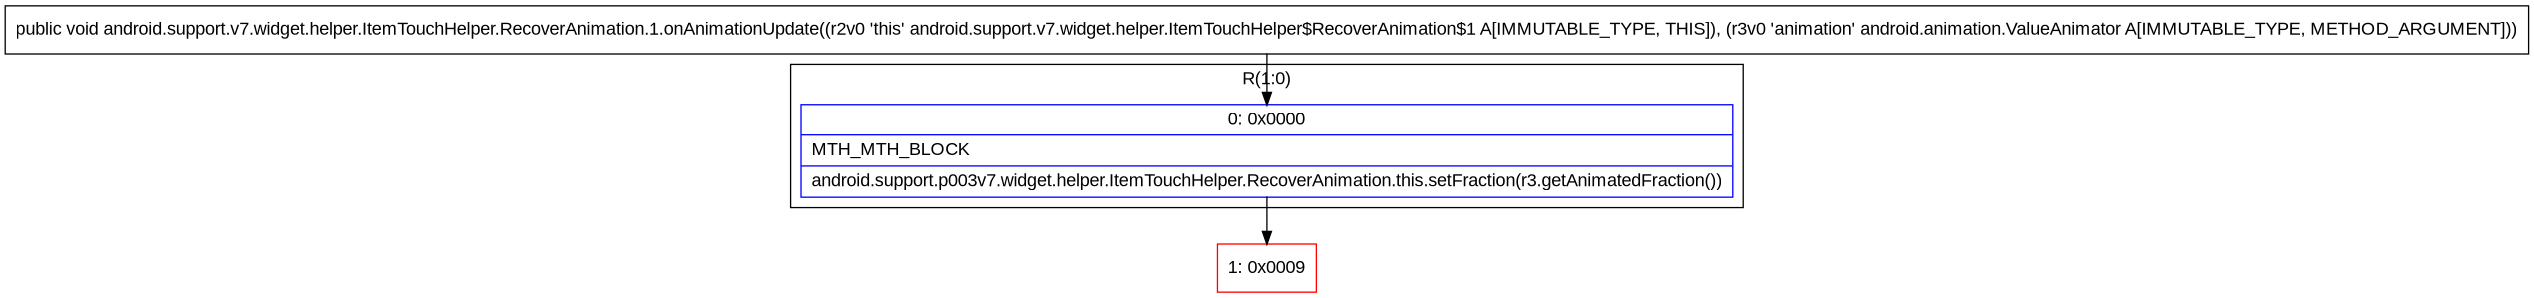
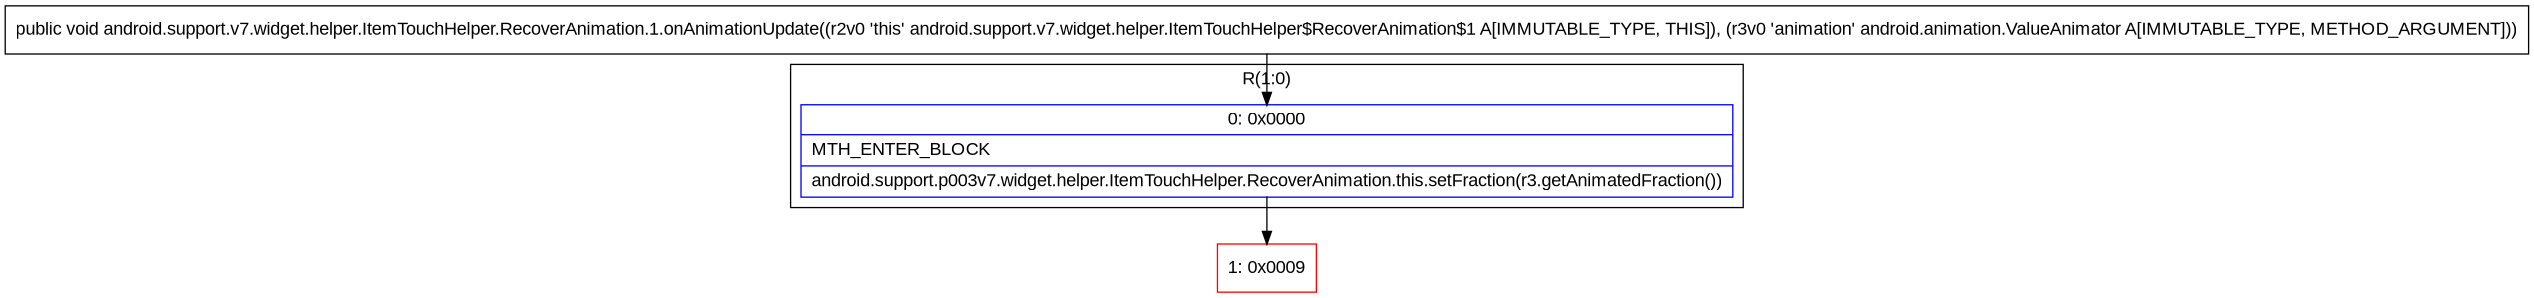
node "0: 0x0000": text "MTH_MTH_BLOCK" -> "MTH_ENTER_BLOCK"
